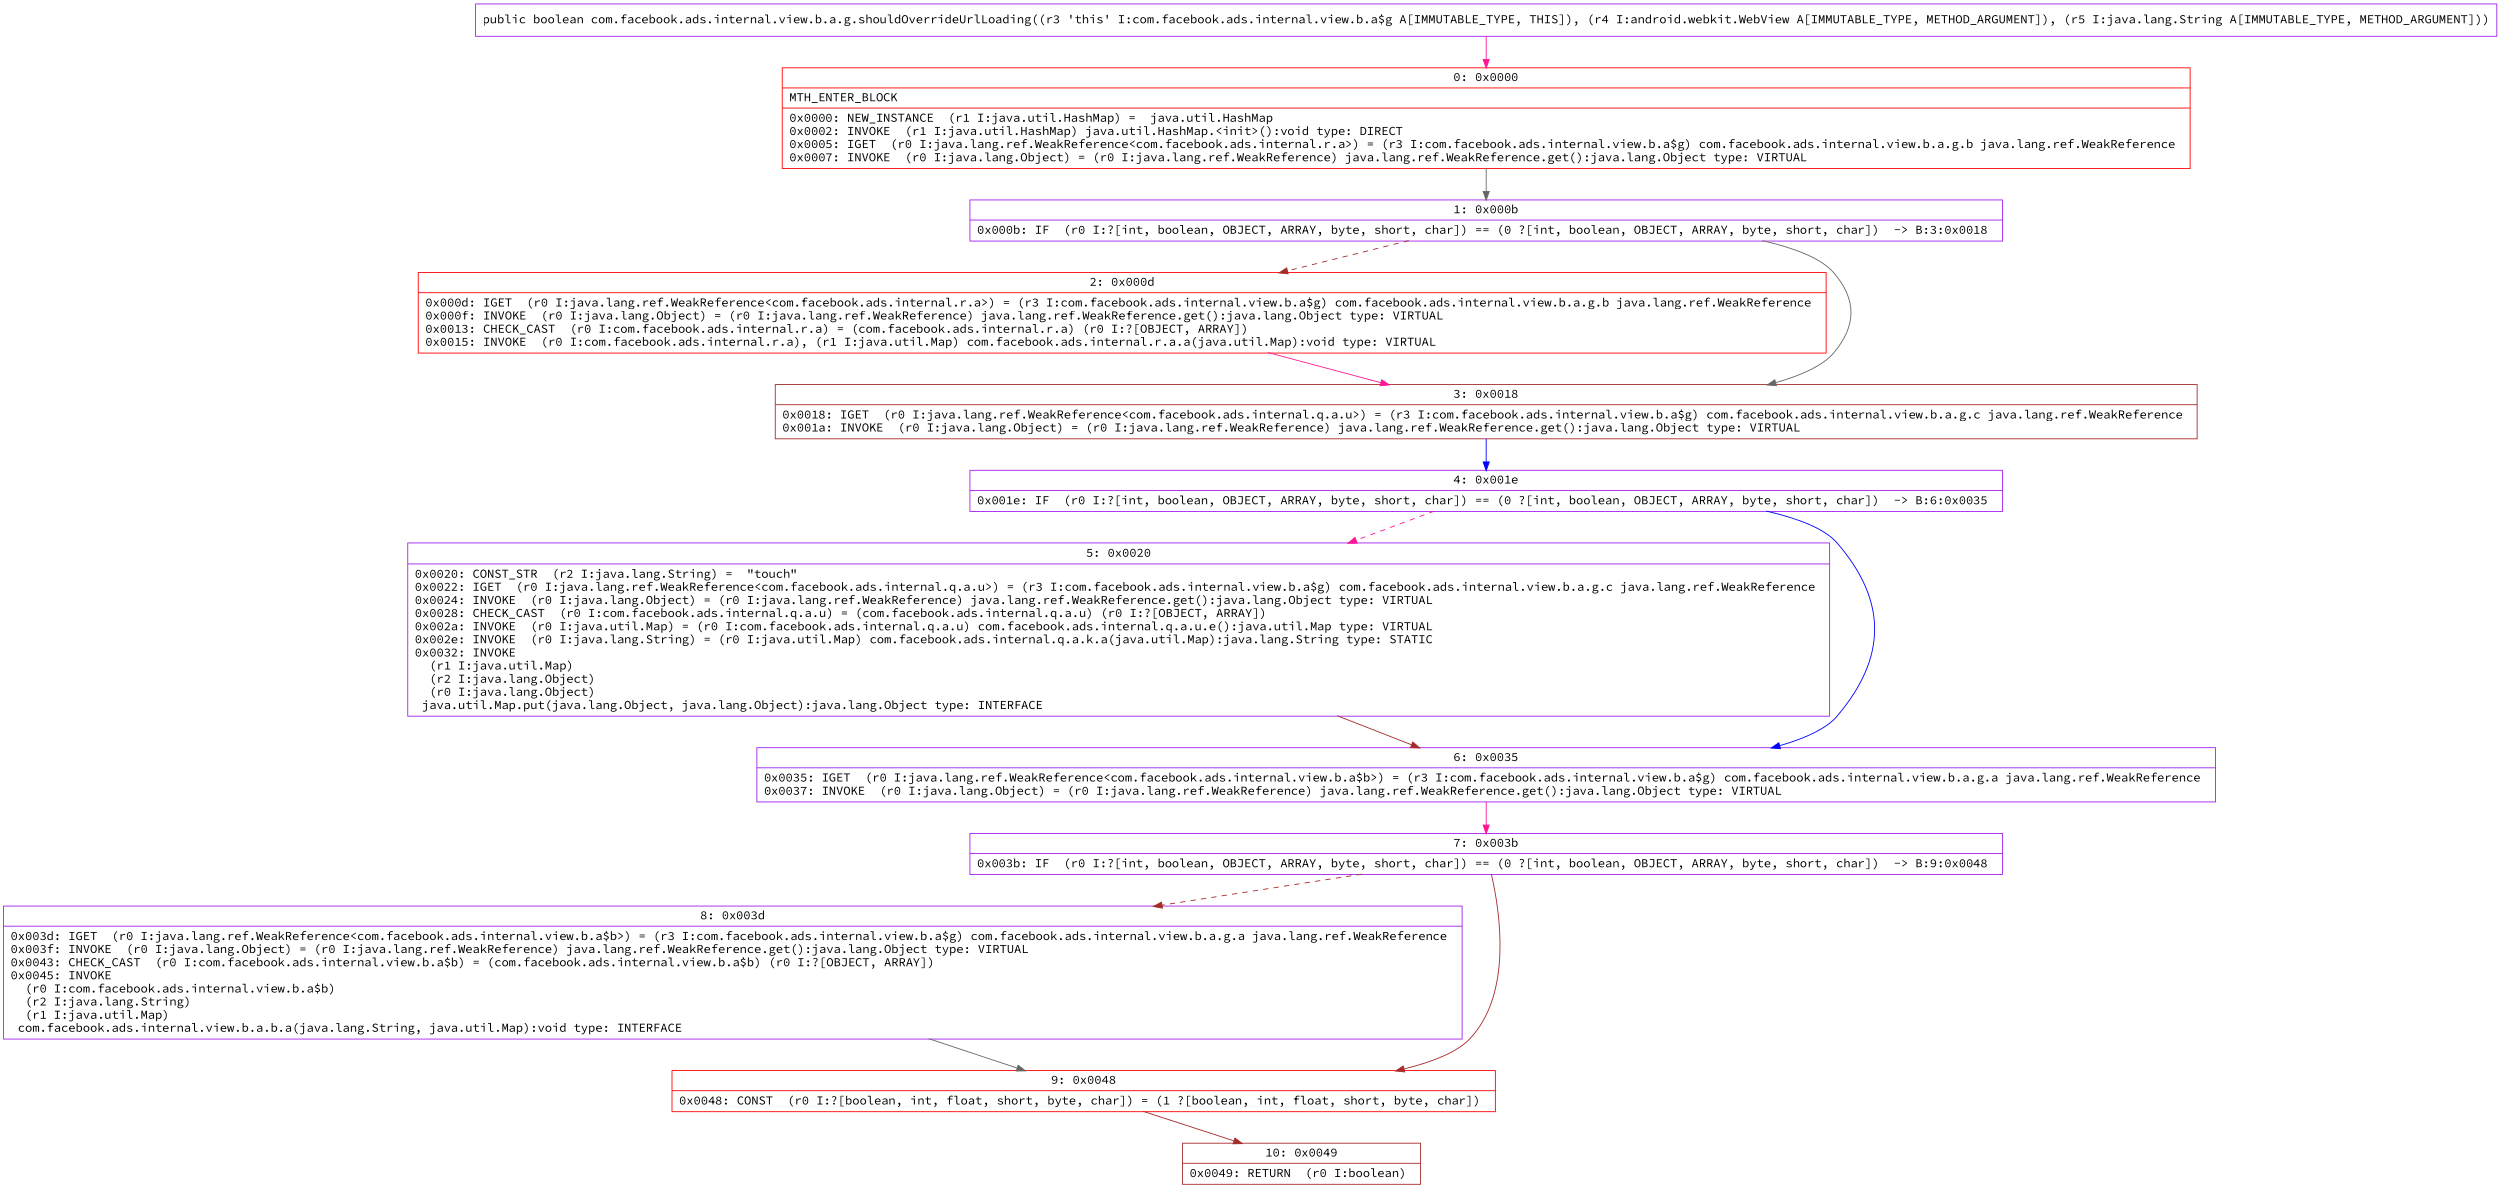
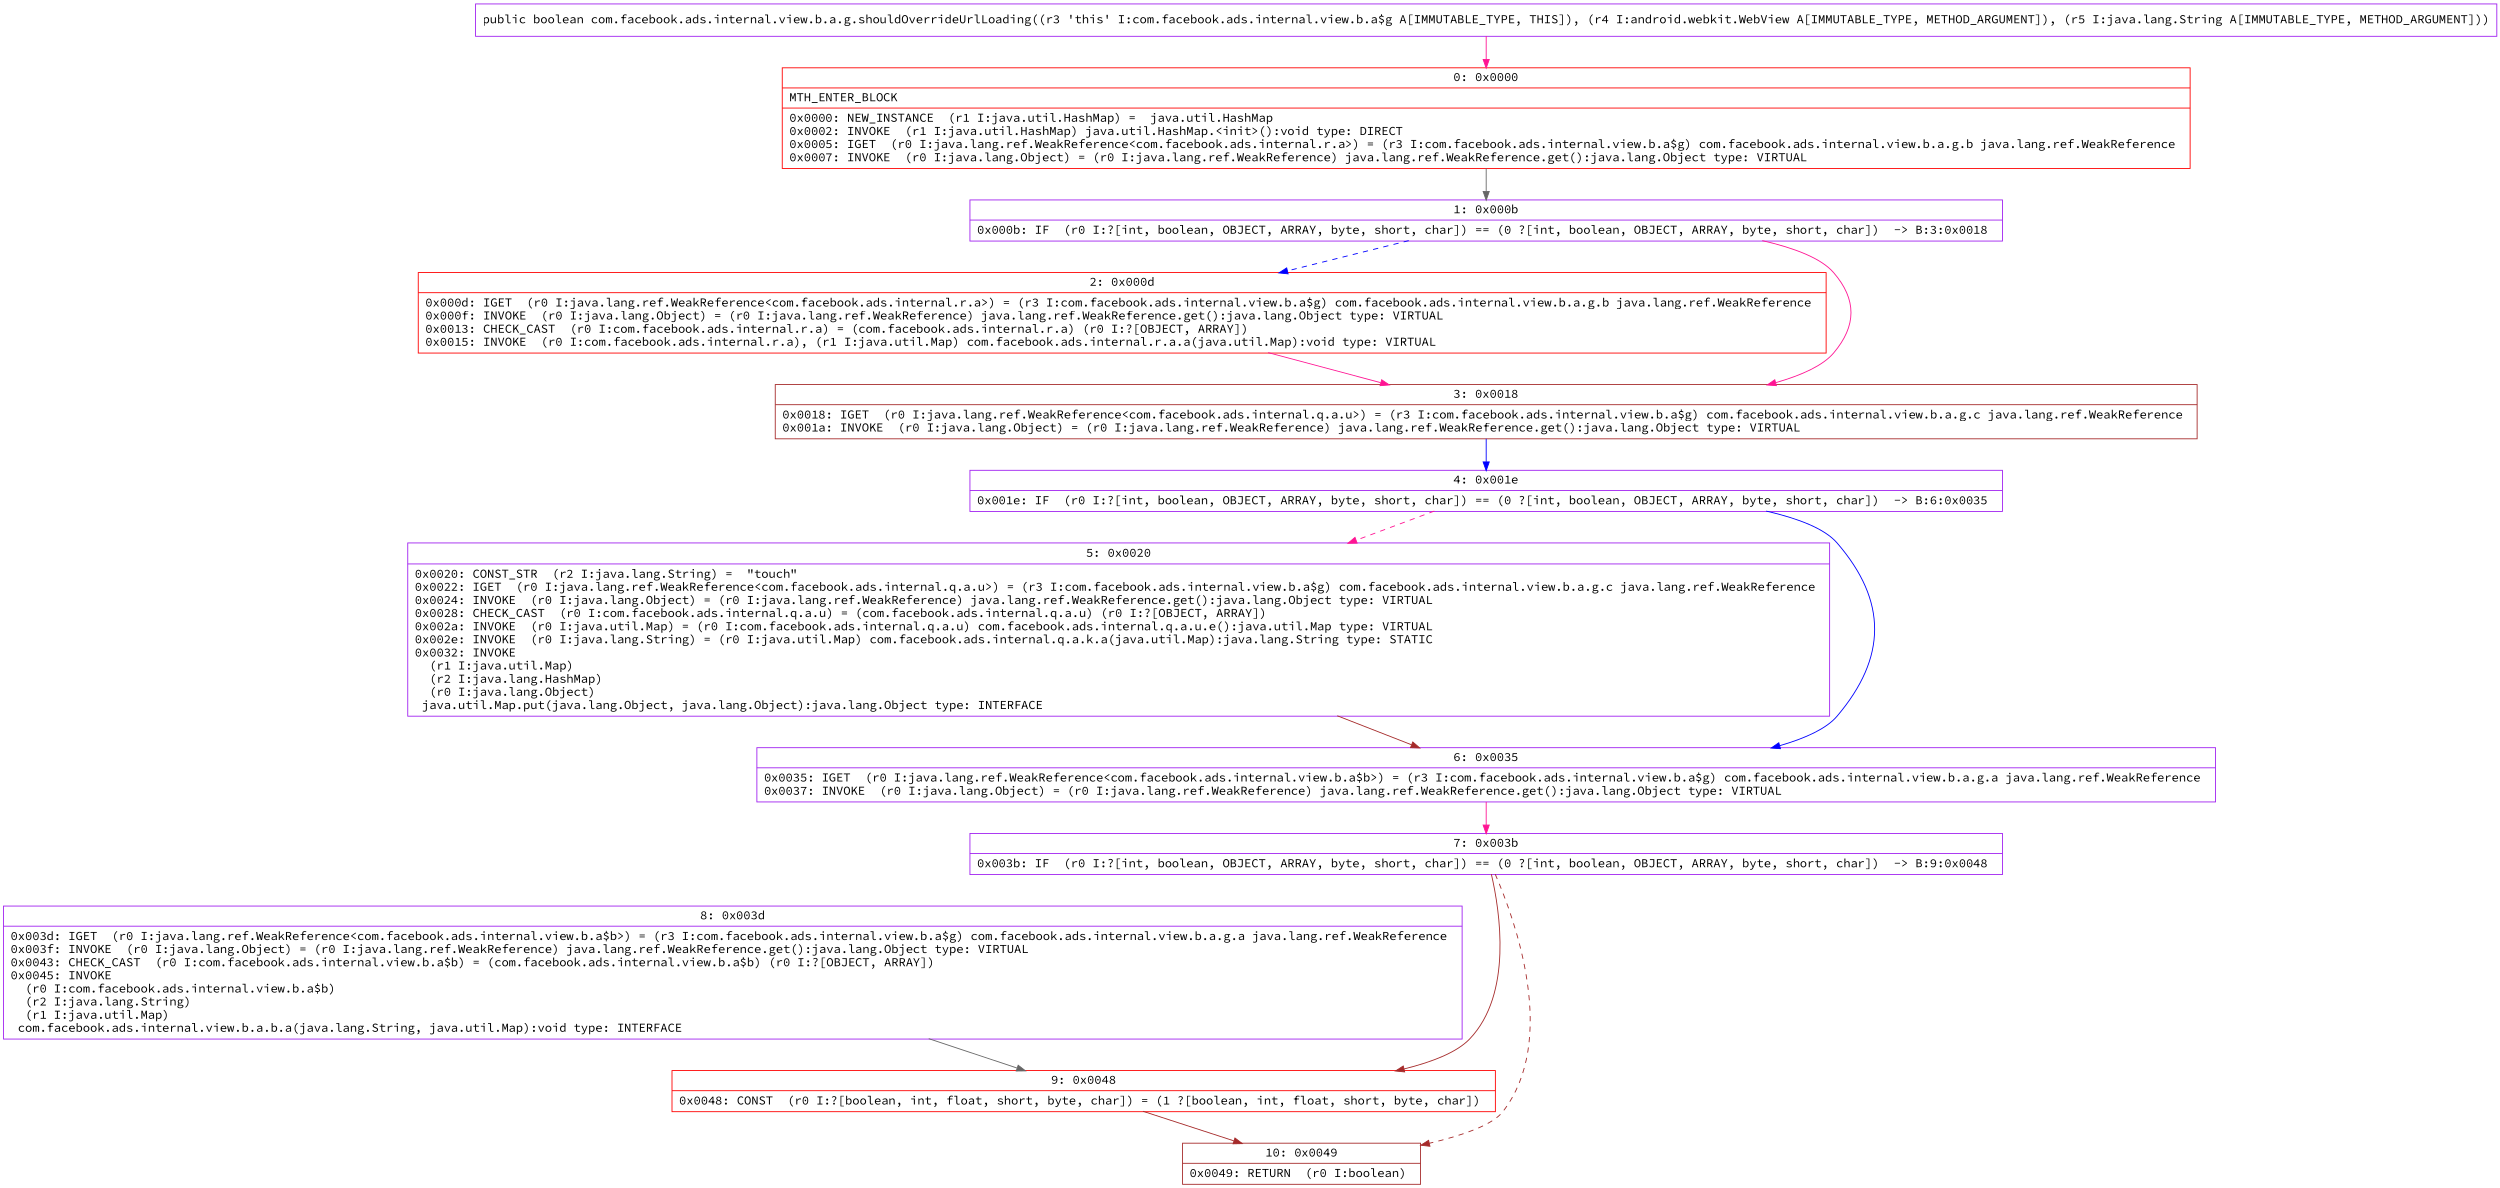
edge "1: 0x000b" -> "2: 0x000d": color brown -> blue
edge "1: 0x000b" -> "3: 0x0018": color gray40 -> deeppink
node "5: 0x0020": text "(r2 I:java.lang.Object)" -> "(r2 I:java.lang.HashMap)"
edge "7: 0x003b" -> "8: 0x003d": now "7: 0x003b" -> "10: 0x0049"
